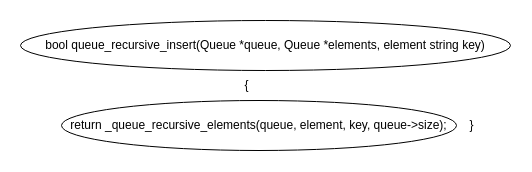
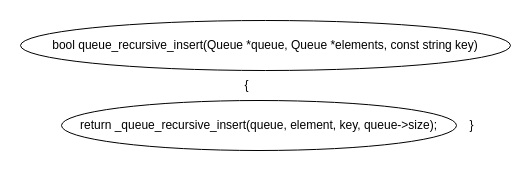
node "bool queue_recursive_insert(Queue *queue, Queue *elements, element string key)": label "bool queue_recursive_insert(Queue *queue, Queue *elements, element string key)" -> "bool queue_recursive_insert(Queue *queue, Queue *elements, const string key)"
node "return _queue_recursive_elements(queue, element, key, queue->size);": label "return _queue_recursive_elements(queue, element, key, queue->size);" -> "return _queue_recursive_insert(queue, element, key, queue->size);"
